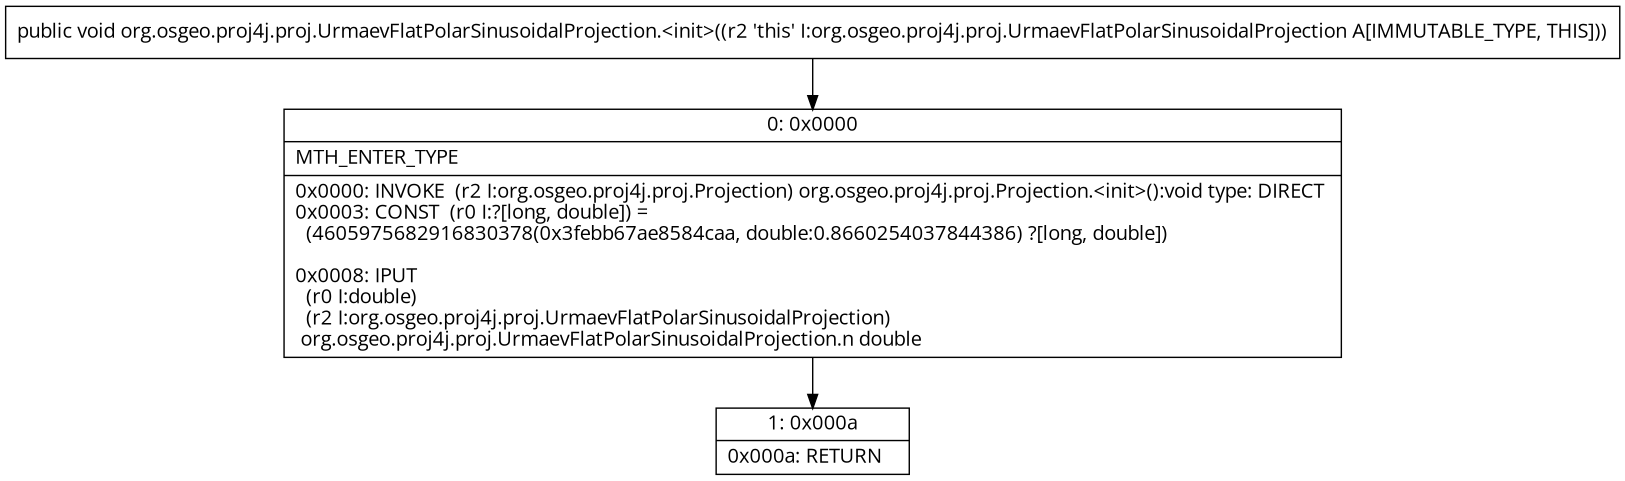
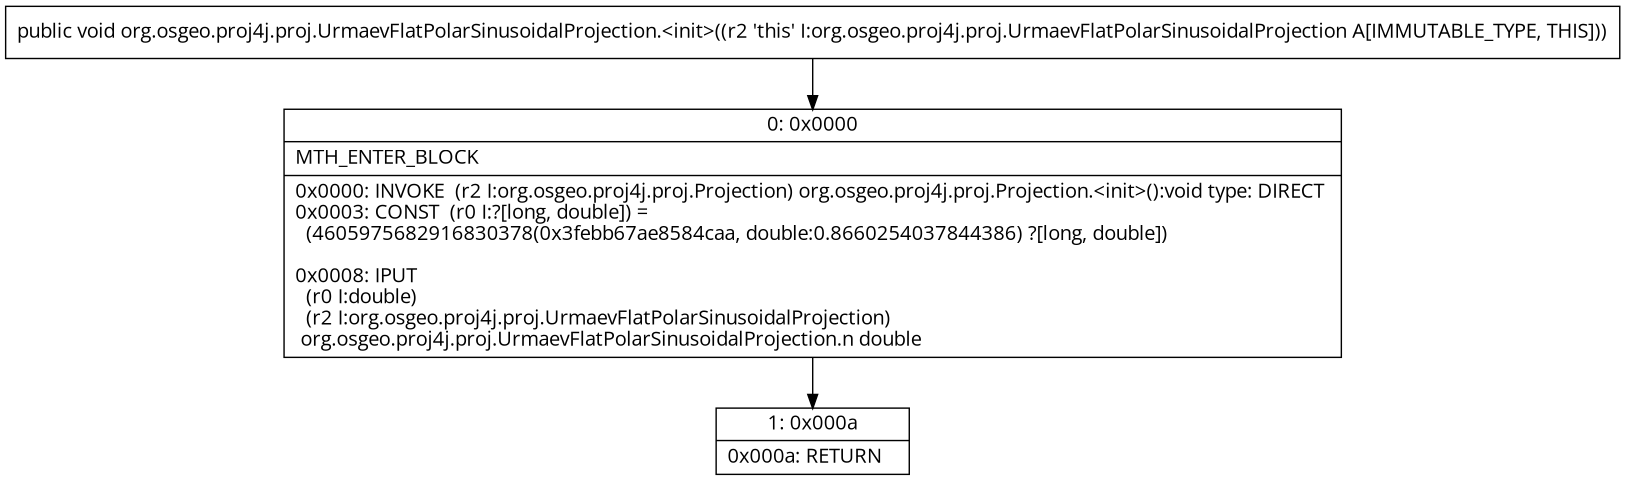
node "0: 0x0000": text "MTH_ENTER_TYPE" -> "MTH_ENTER_BLOCK"
